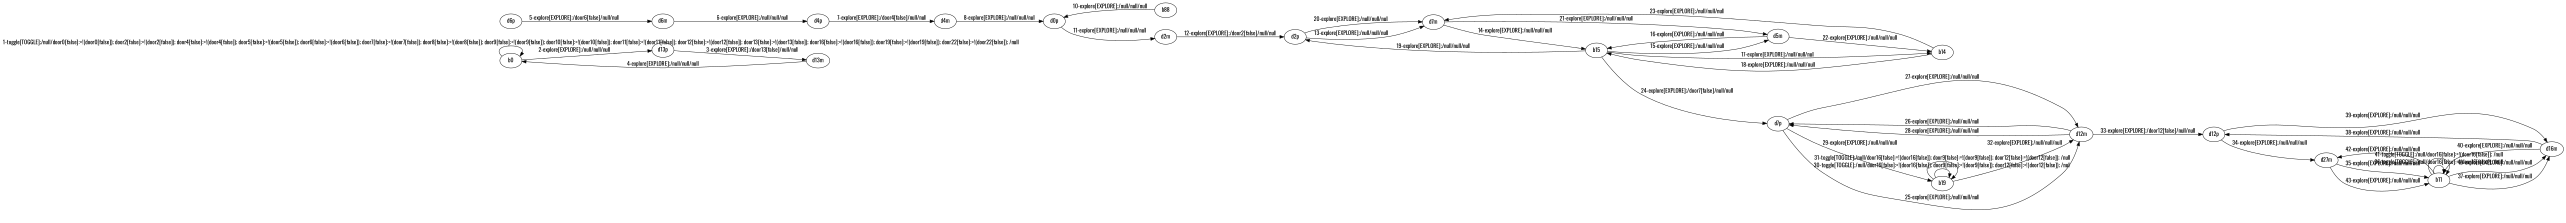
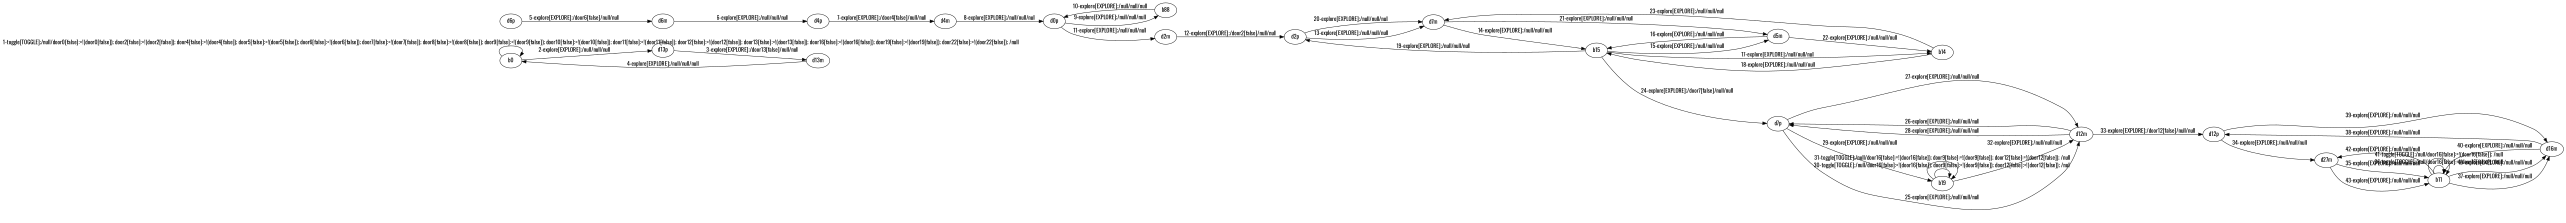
edge "d0p" -> "b88": added, label "9-explore[EXPLORE];/null/null/null"
